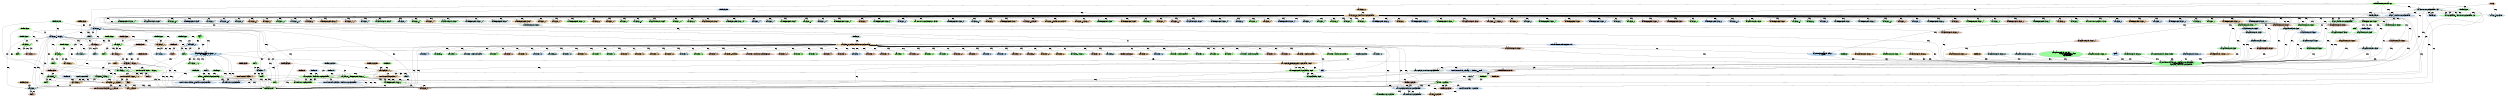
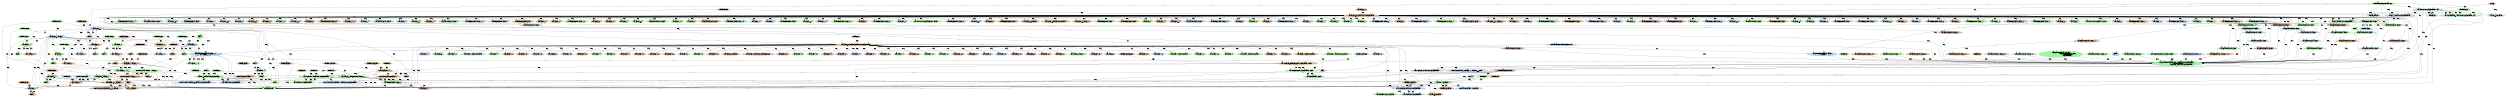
edge "(ControlStructure,if(tlen < rsvp_obj_len))" -> "(Call,tlen-=rsvp_obj_len)": now "(MethodParameterIn,u_int tlen)" -> "(Call,tlen-=rsvp_obj_len)"
